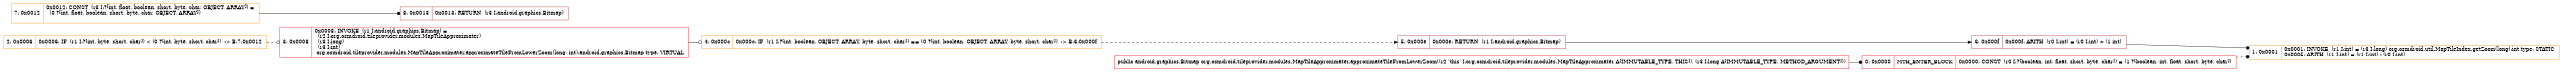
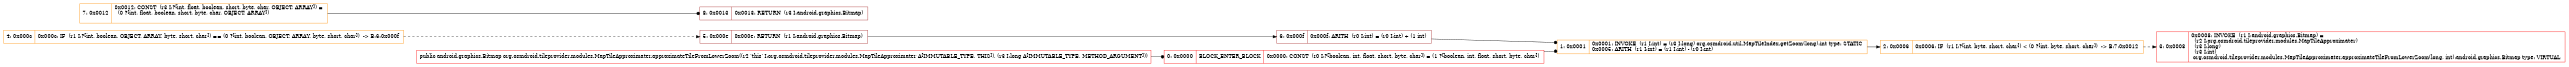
edge "2: 0x0006" -> "3: 0x0008": arrowhead odot -> normal
edge "3: 0x0008" -> "4: 0x000c": removed
edge "1: 0x0001" -> "2: 0x0006": added
edge "0: 0x0000" -> "1: 0x0001": style dashed -> solid
node "0: 0x0000": text "MTH_ENTER_BLOCK" -> "BLOCK_ENTER_BLOCK"
